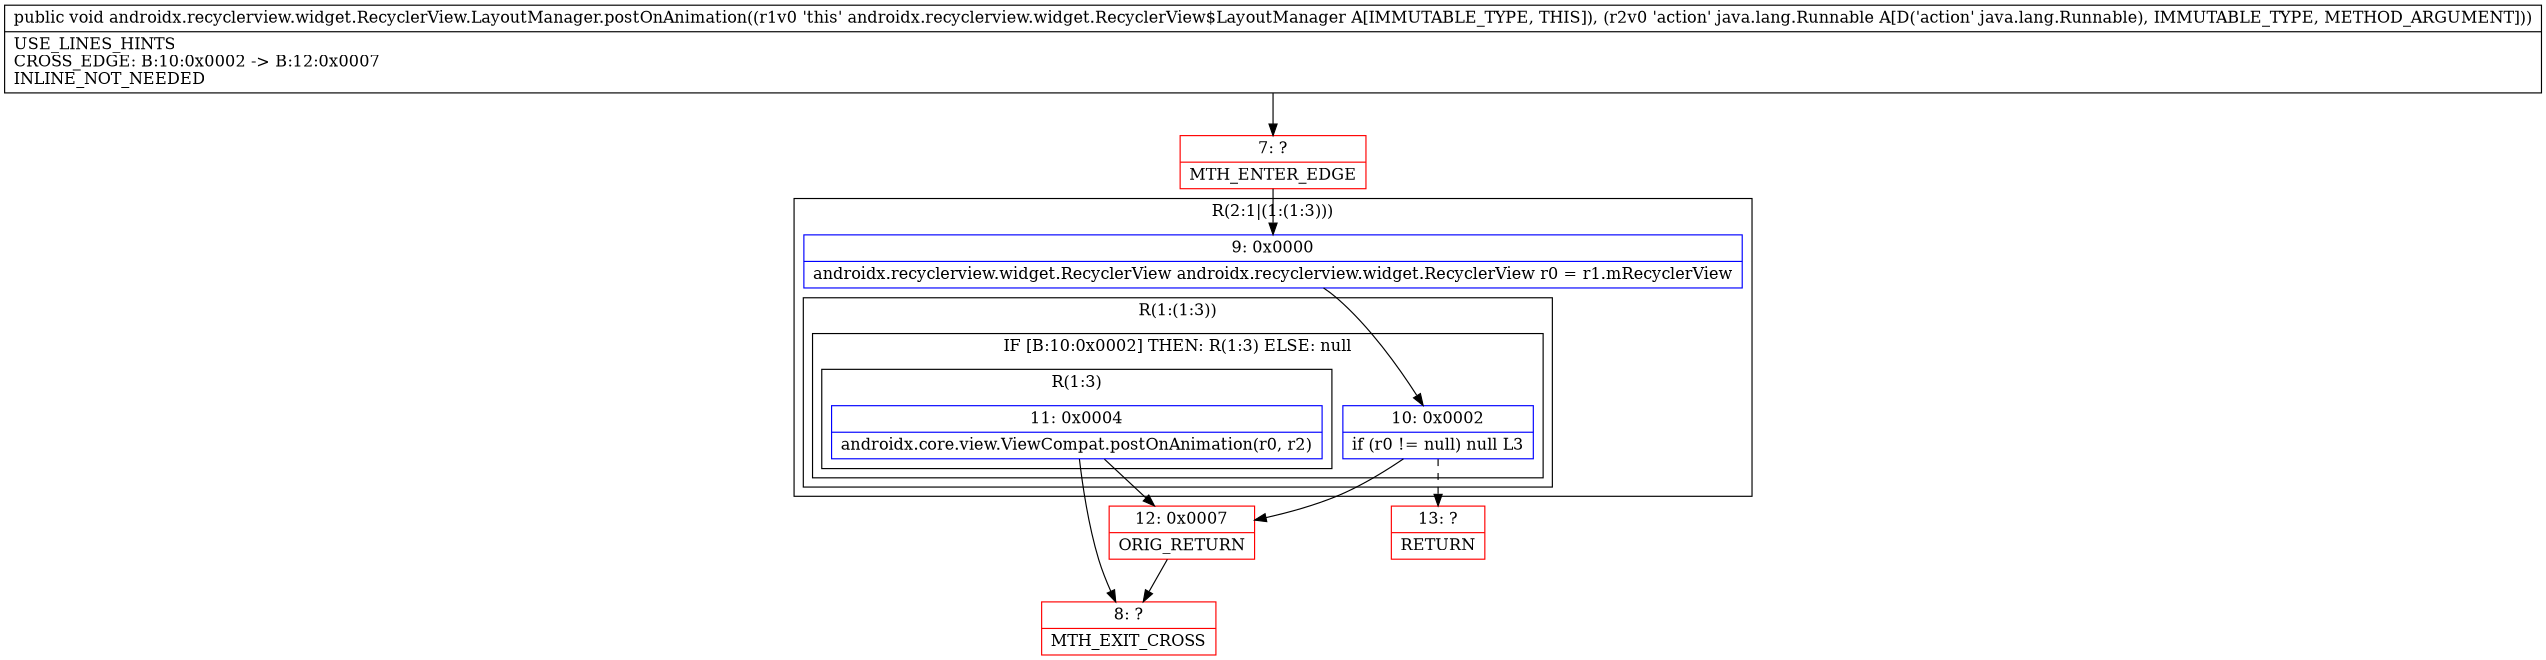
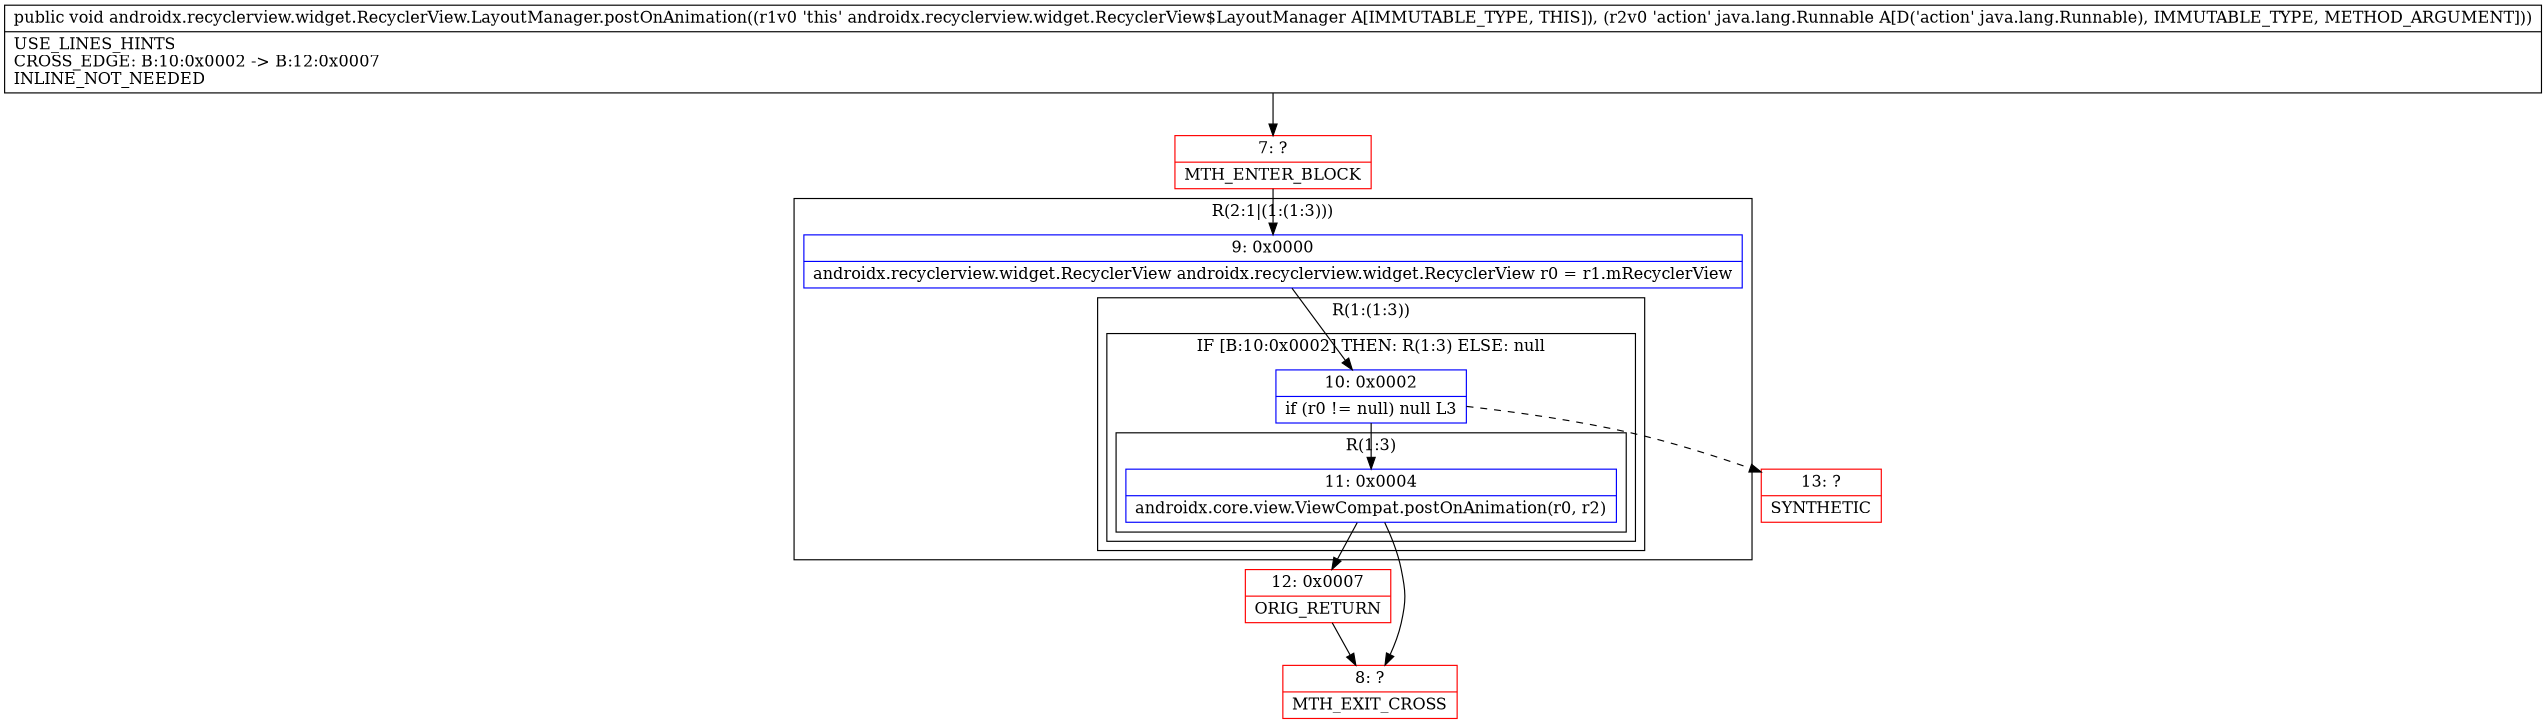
node "7: ?": text "MTH_ENTER_EDGE" -> "MTH_ENTER_BLOCK"
edge "10: 0x0002" -> "12: 0x0007": now "10: 0x0002" -> "11: 0x0004"
node "13: ?": text "RETURN" -> "SYNTHETIC"
